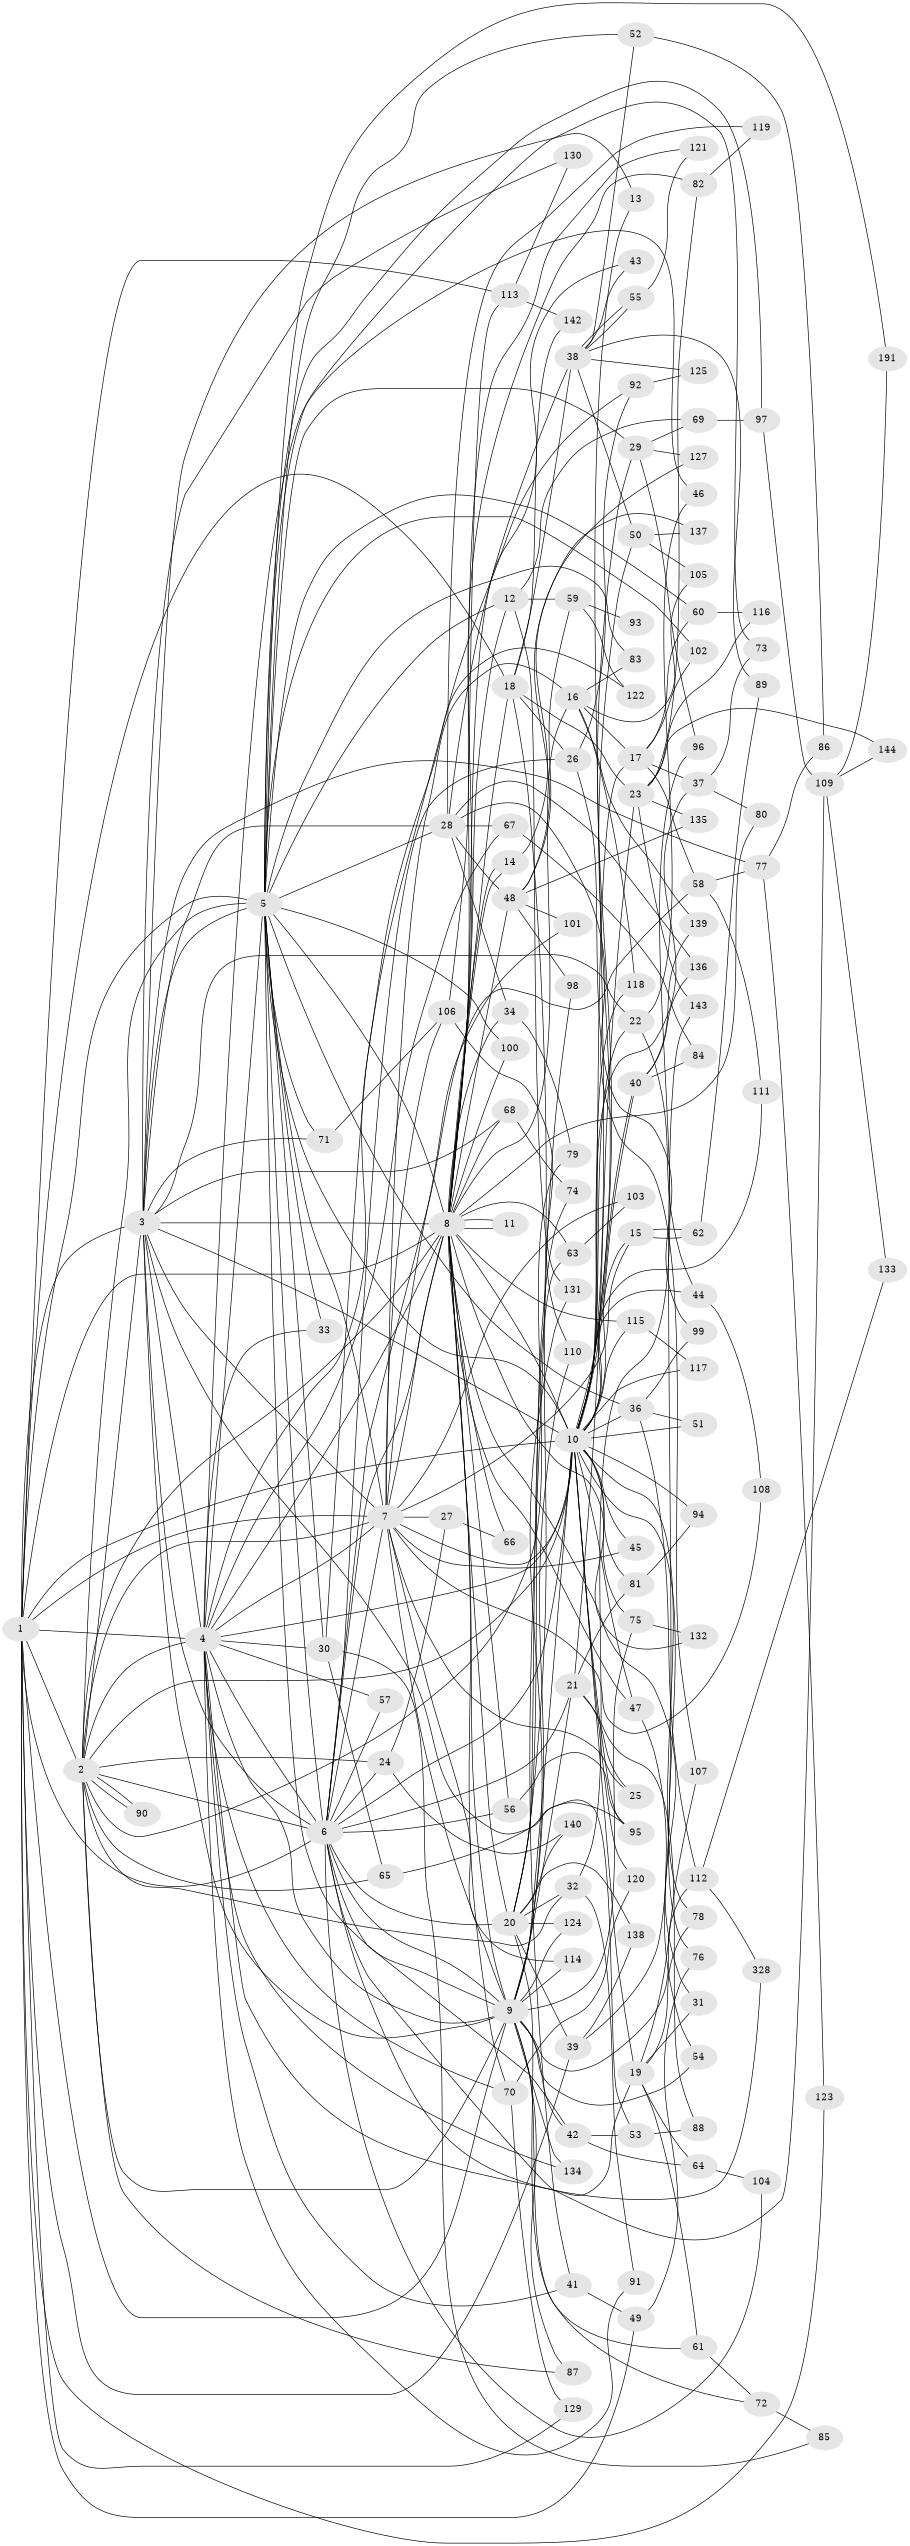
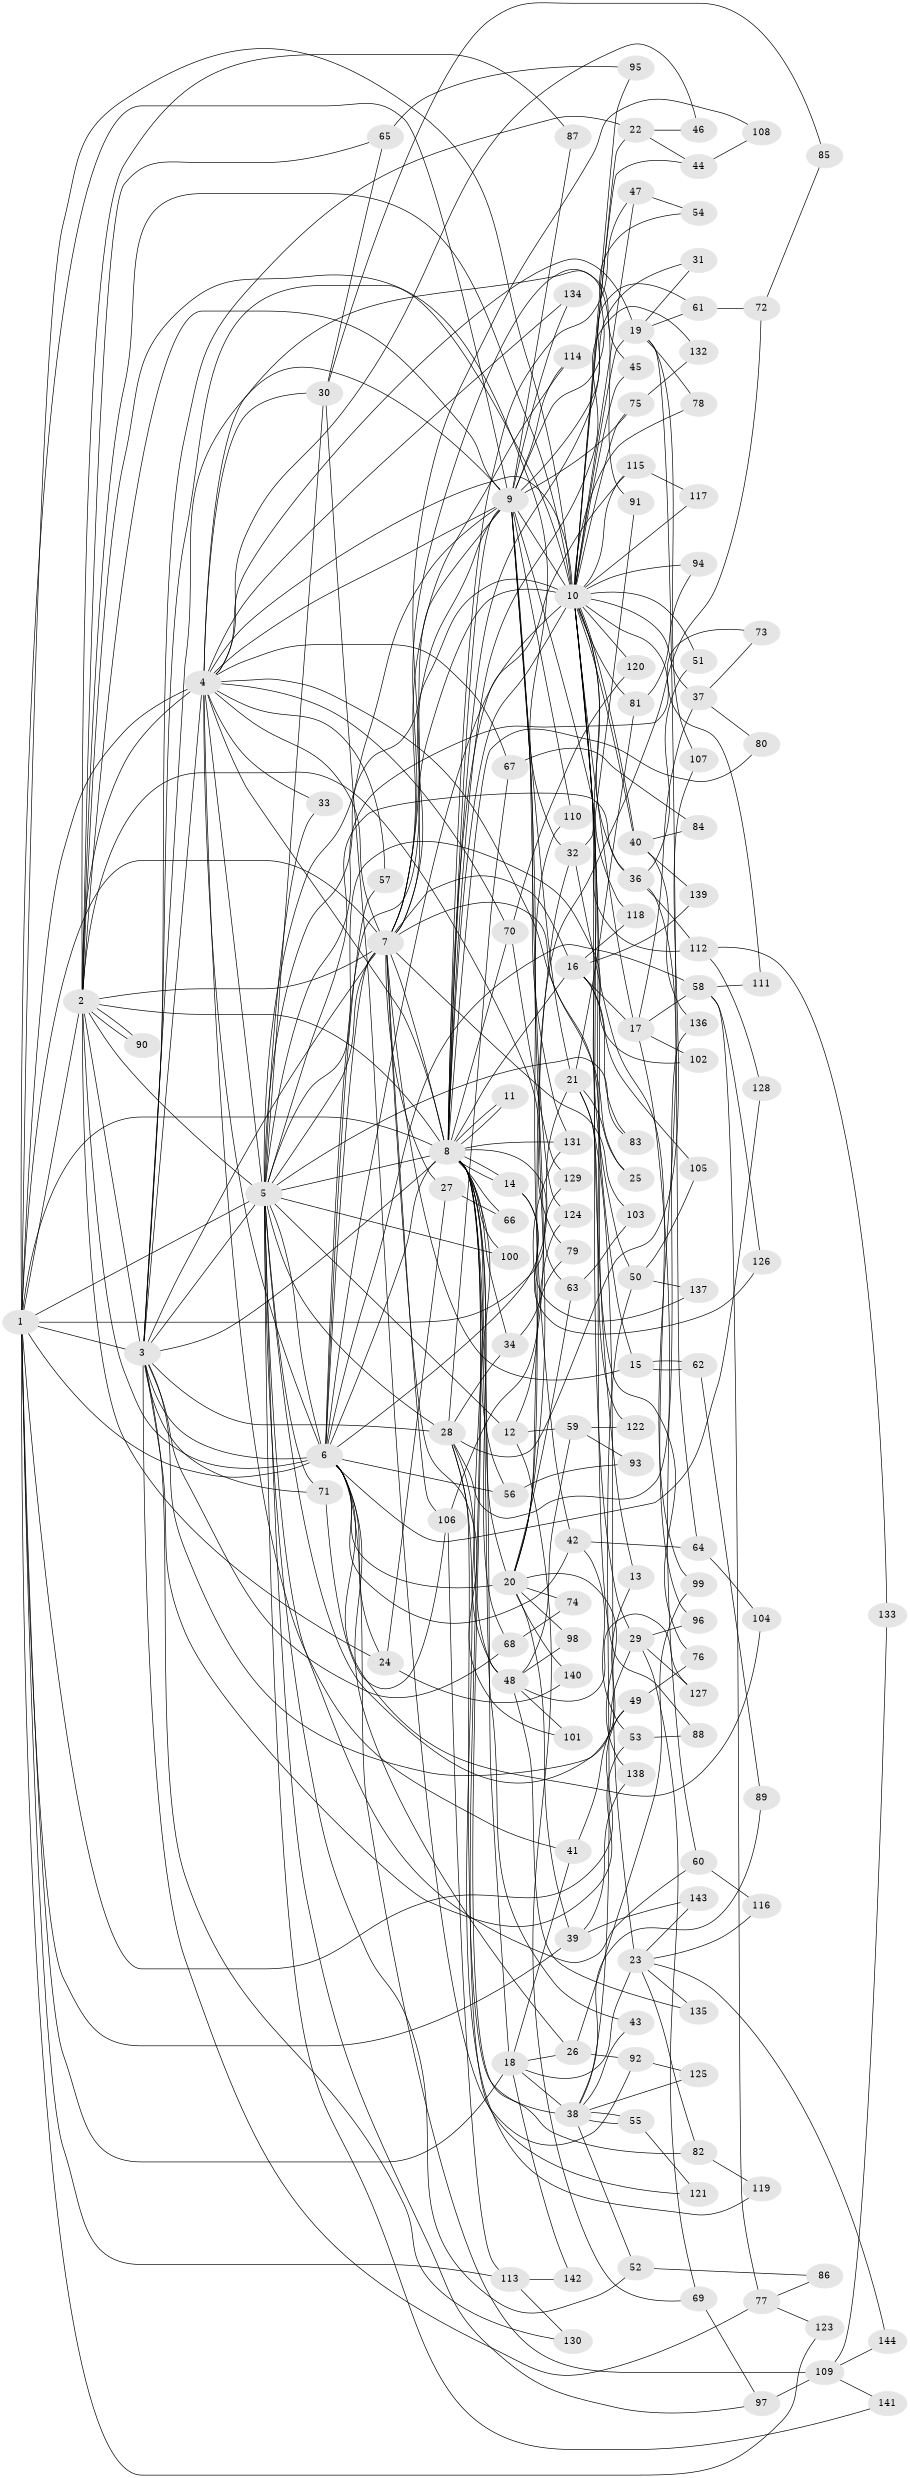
node "191": label "191" -> "141"
edge "12" -- "8": now "131" -- "8"
node "126": added
edge "56" -- "95": now "56" -- "93"
node "328": label "328" -> "128"
